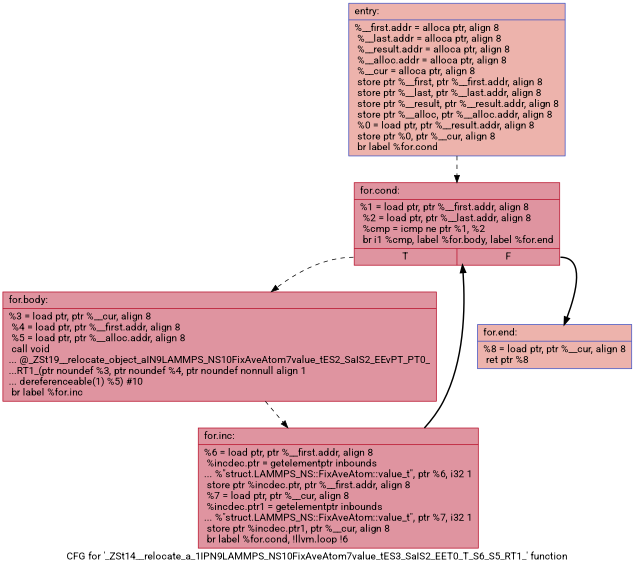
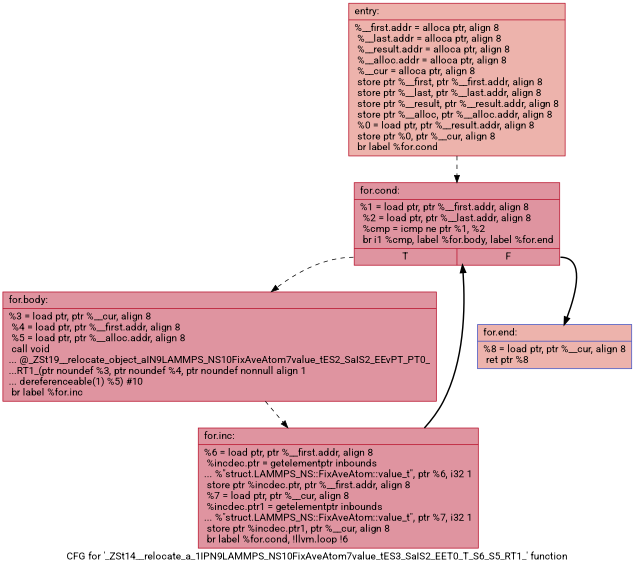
node "entry:": color #3d50c3ff -> #b70d28ff
